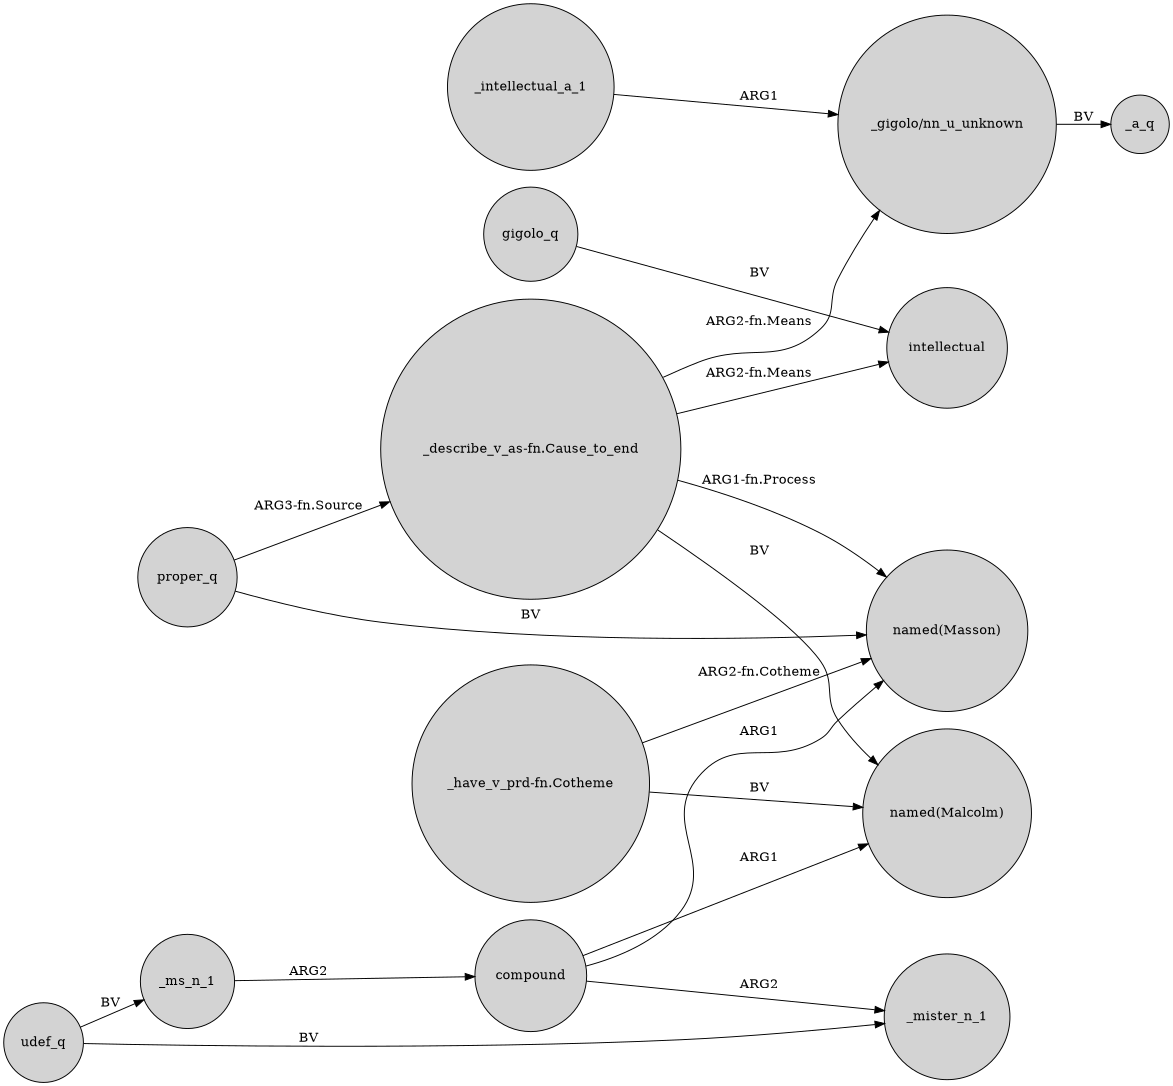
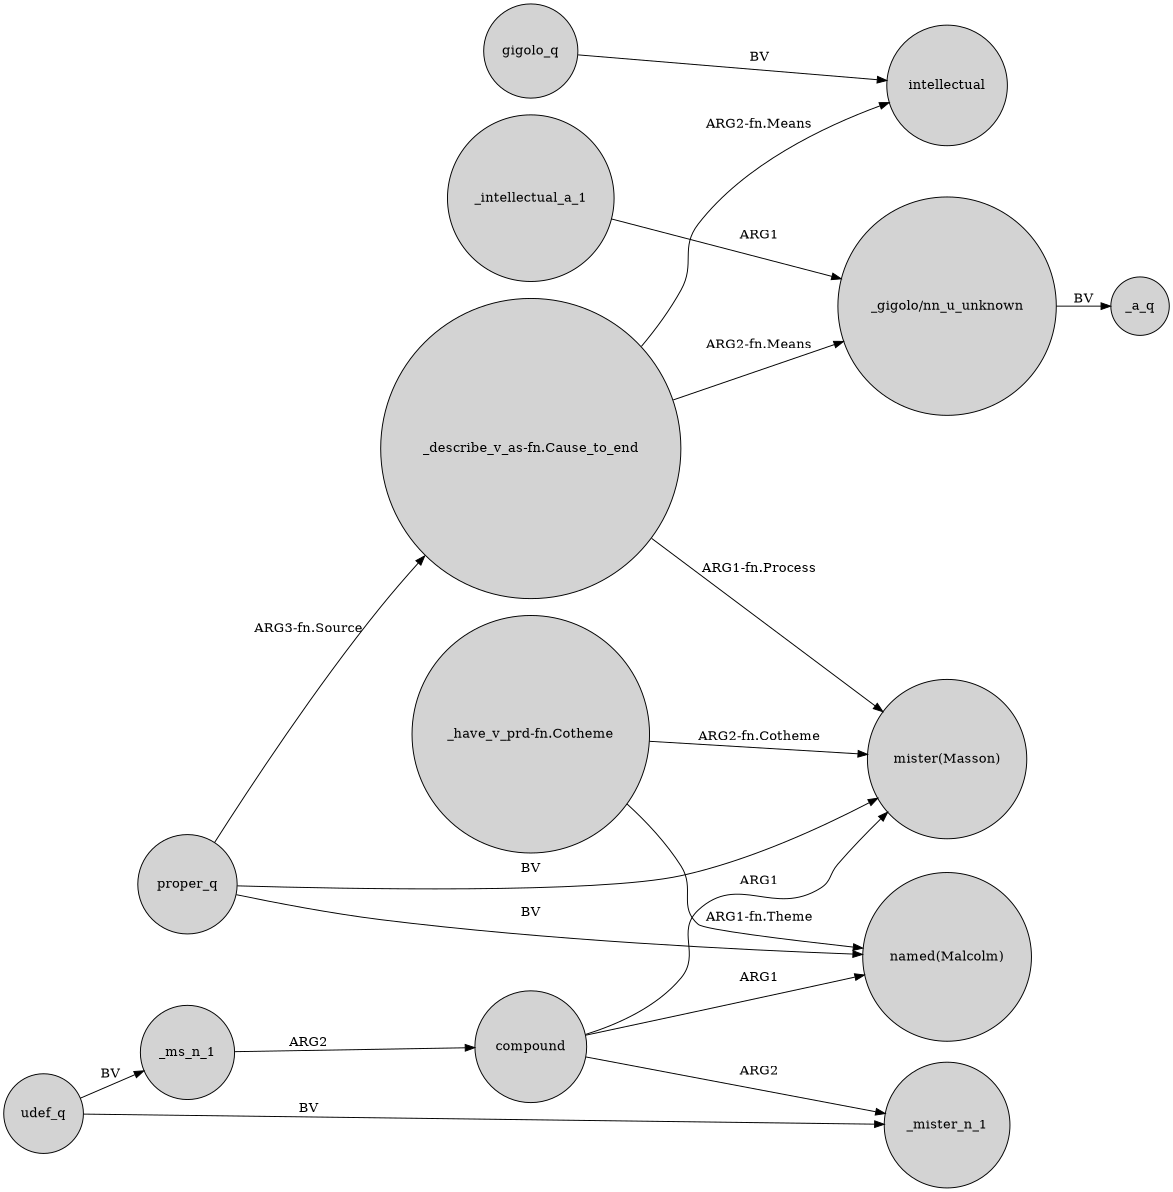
edge "_describe_v_as-fn.Cause_to_end" -> "named(Malcolm)": now "proper_q" -> "named(Malcolm)"
node "named(Masson)": label "named(Masson)" -> "mister(Masson)"
edge "_have_v_prd-fn.Cotheme" -> "named(Malcolm)": label "BV" -> "ARG1-fn.Theme"
